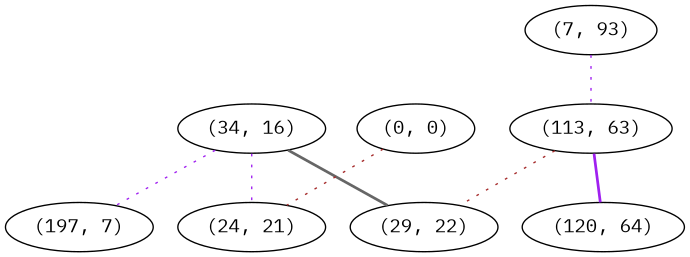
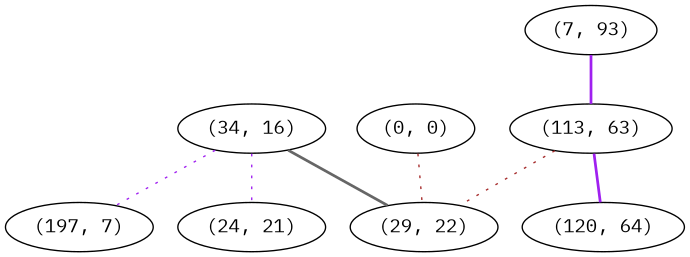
edge "(7, 93)" -- "(113, 63)": style dotted -> bold
edge "(0, 0)" -- "(24, 21)": now "(0, 0)" -- "(29, 22)"
